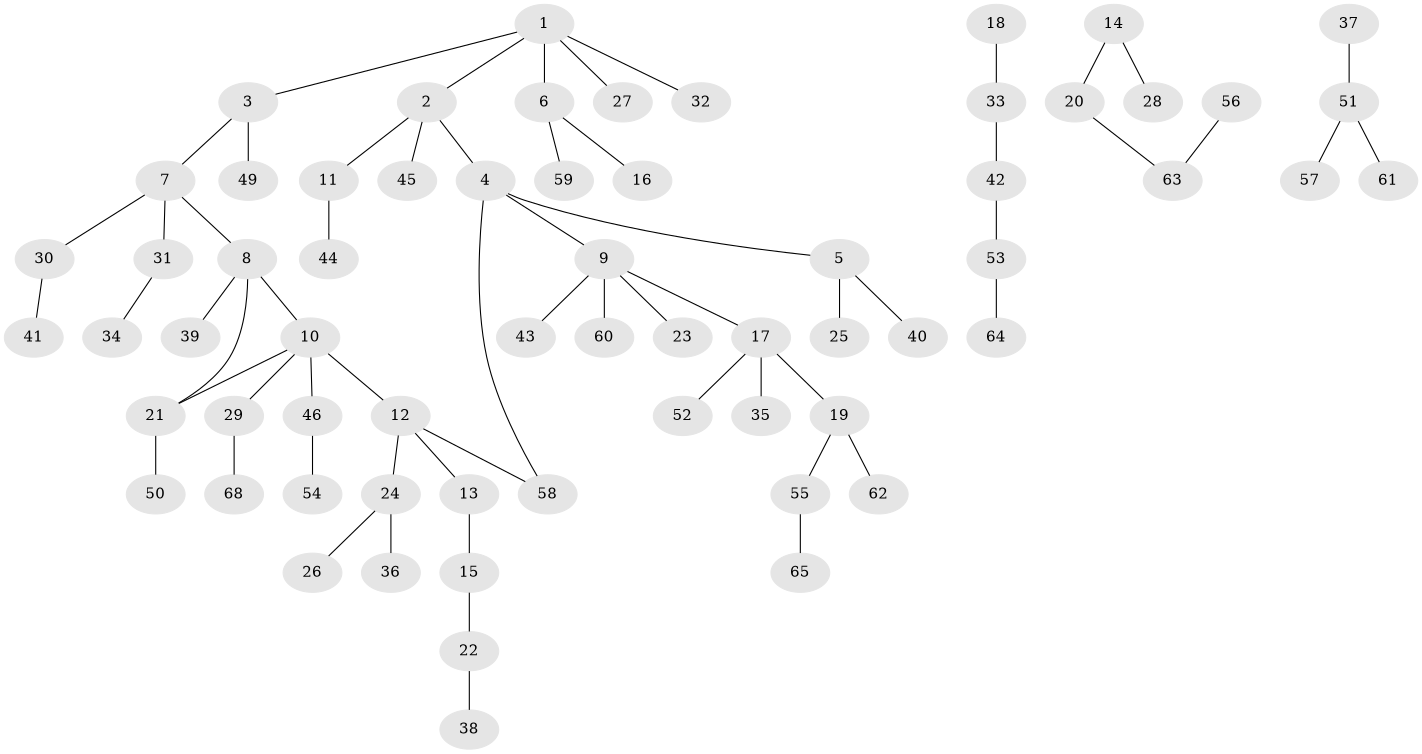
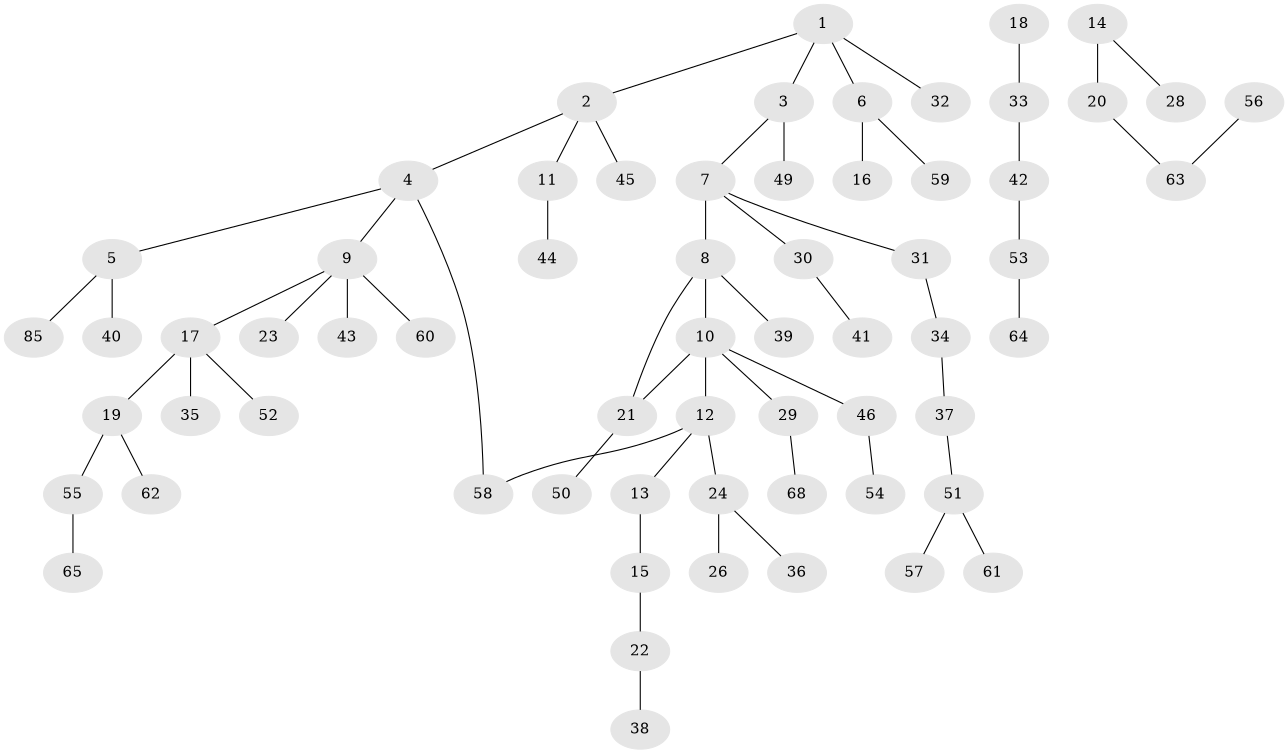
node "27": removed
node "25": label "25" -> "85"
edge "34" -- "37": added
